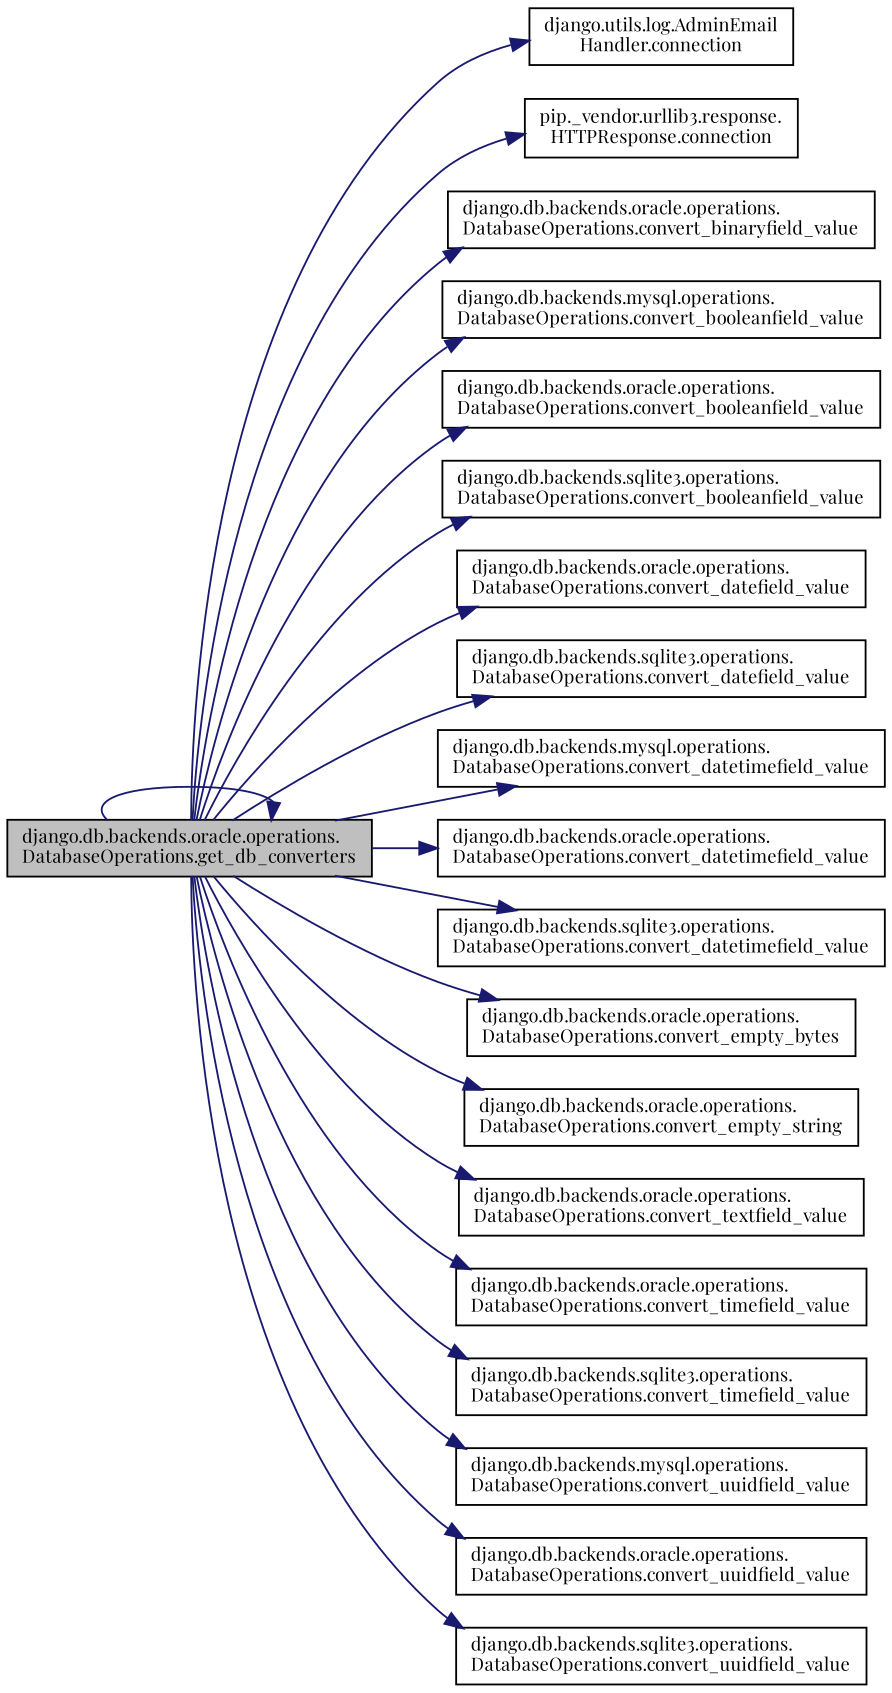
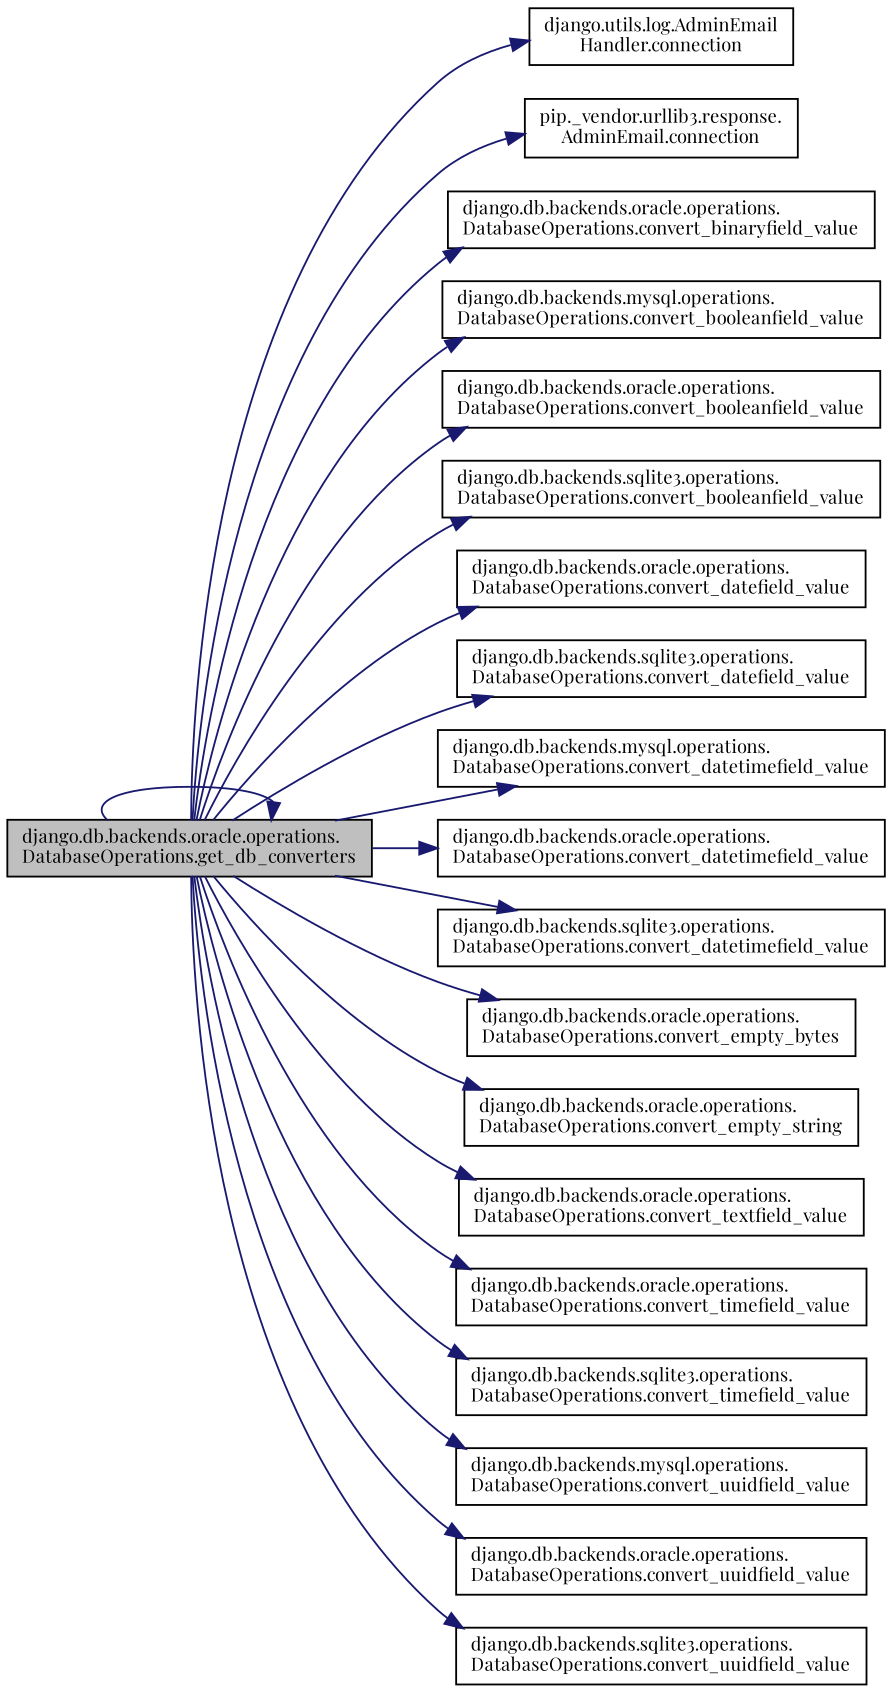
node "pip._vendor.urllib3.response. HTTPResponse.connection": label "pip._vendor.urllib3.response. HTTPResponse.connection" -> "pip._vendor.urllib3.response. AdminEmail.connection"
